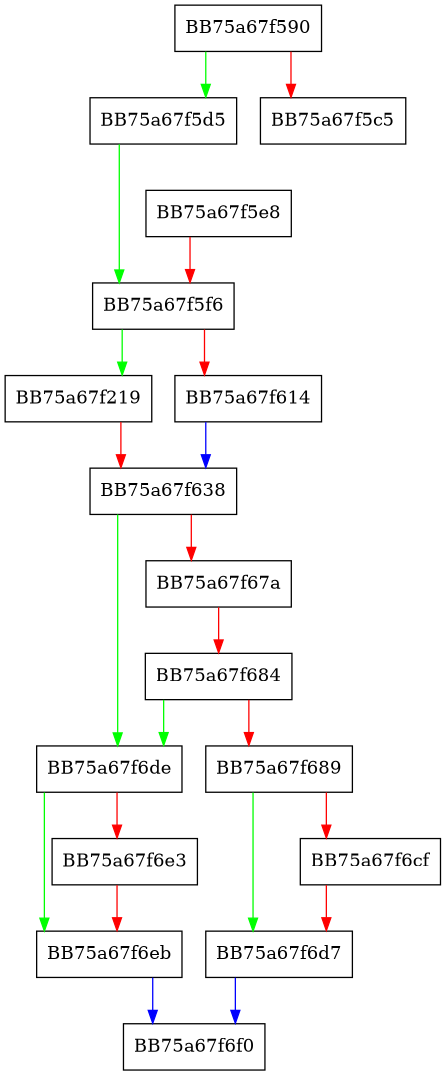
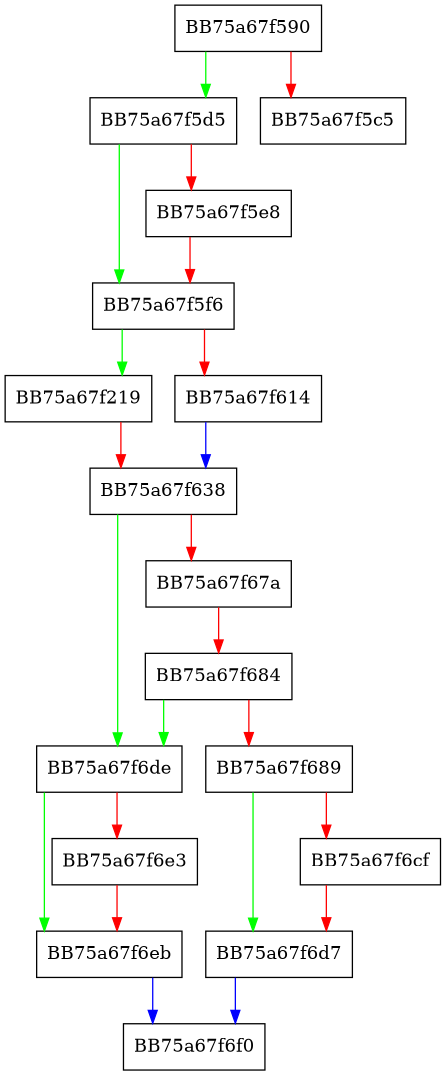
edge "BB75a67f5d5" -> "BB75a67f5e8": added
